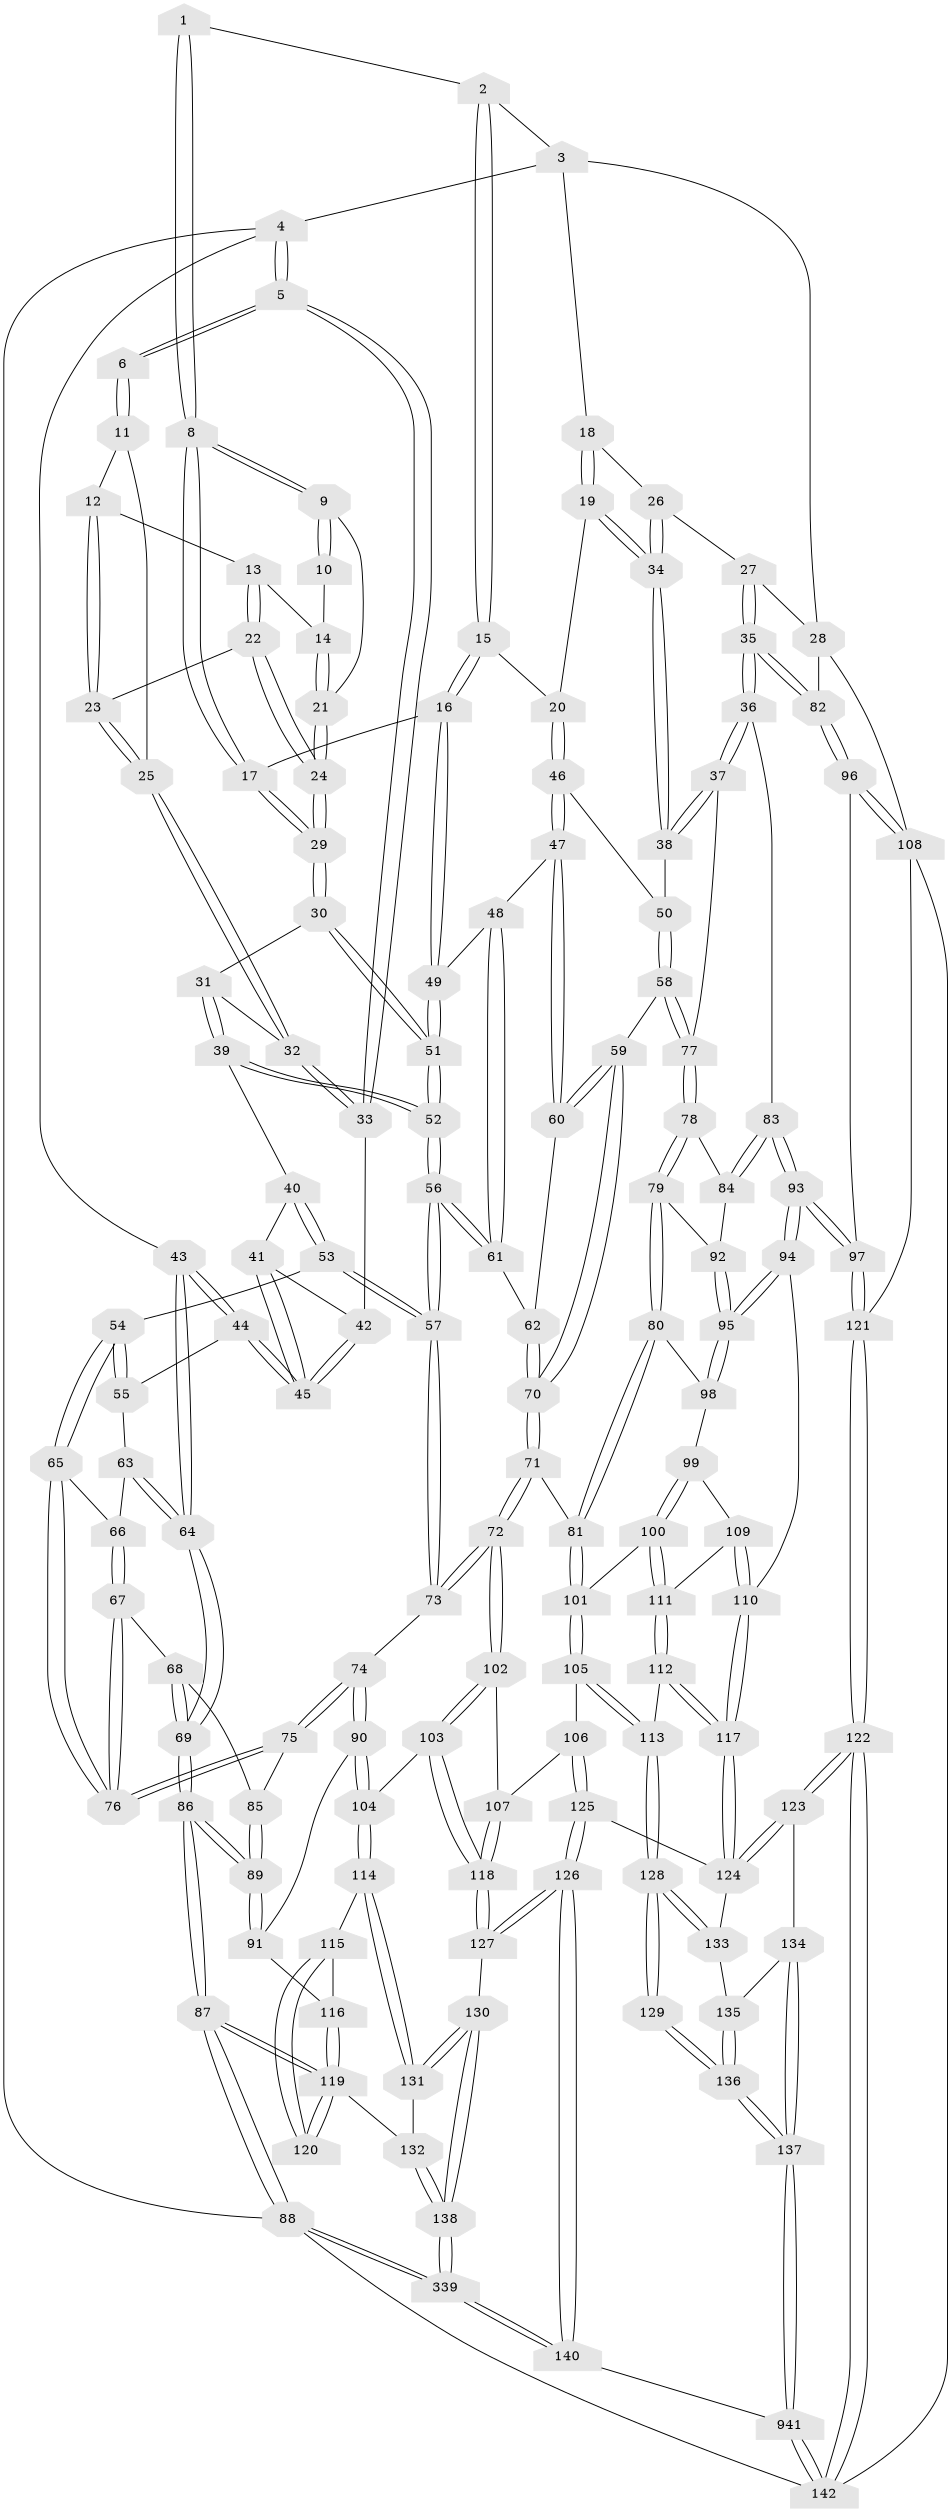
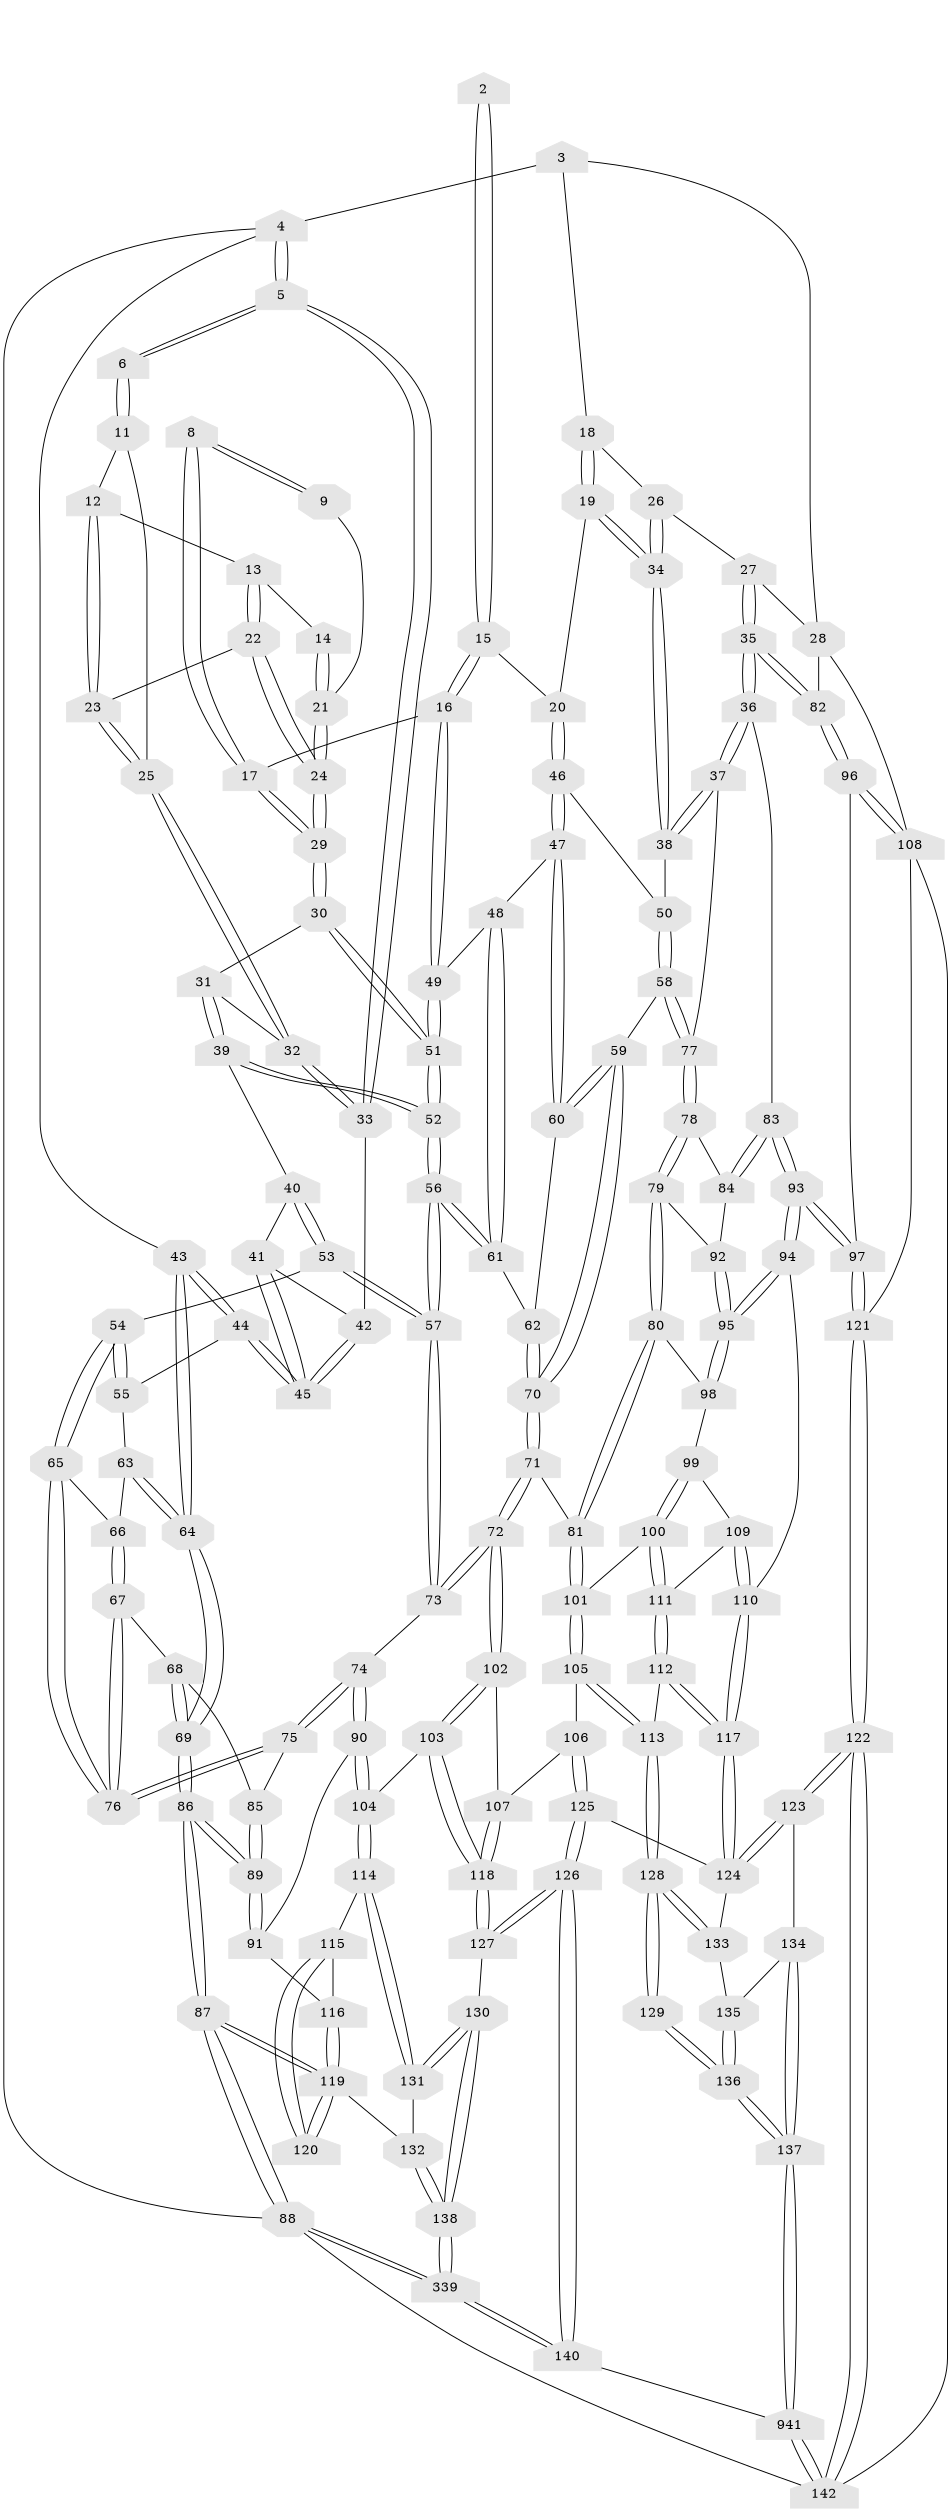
node "1": removed
edge "2" -- "3": removed
node "10": removed
